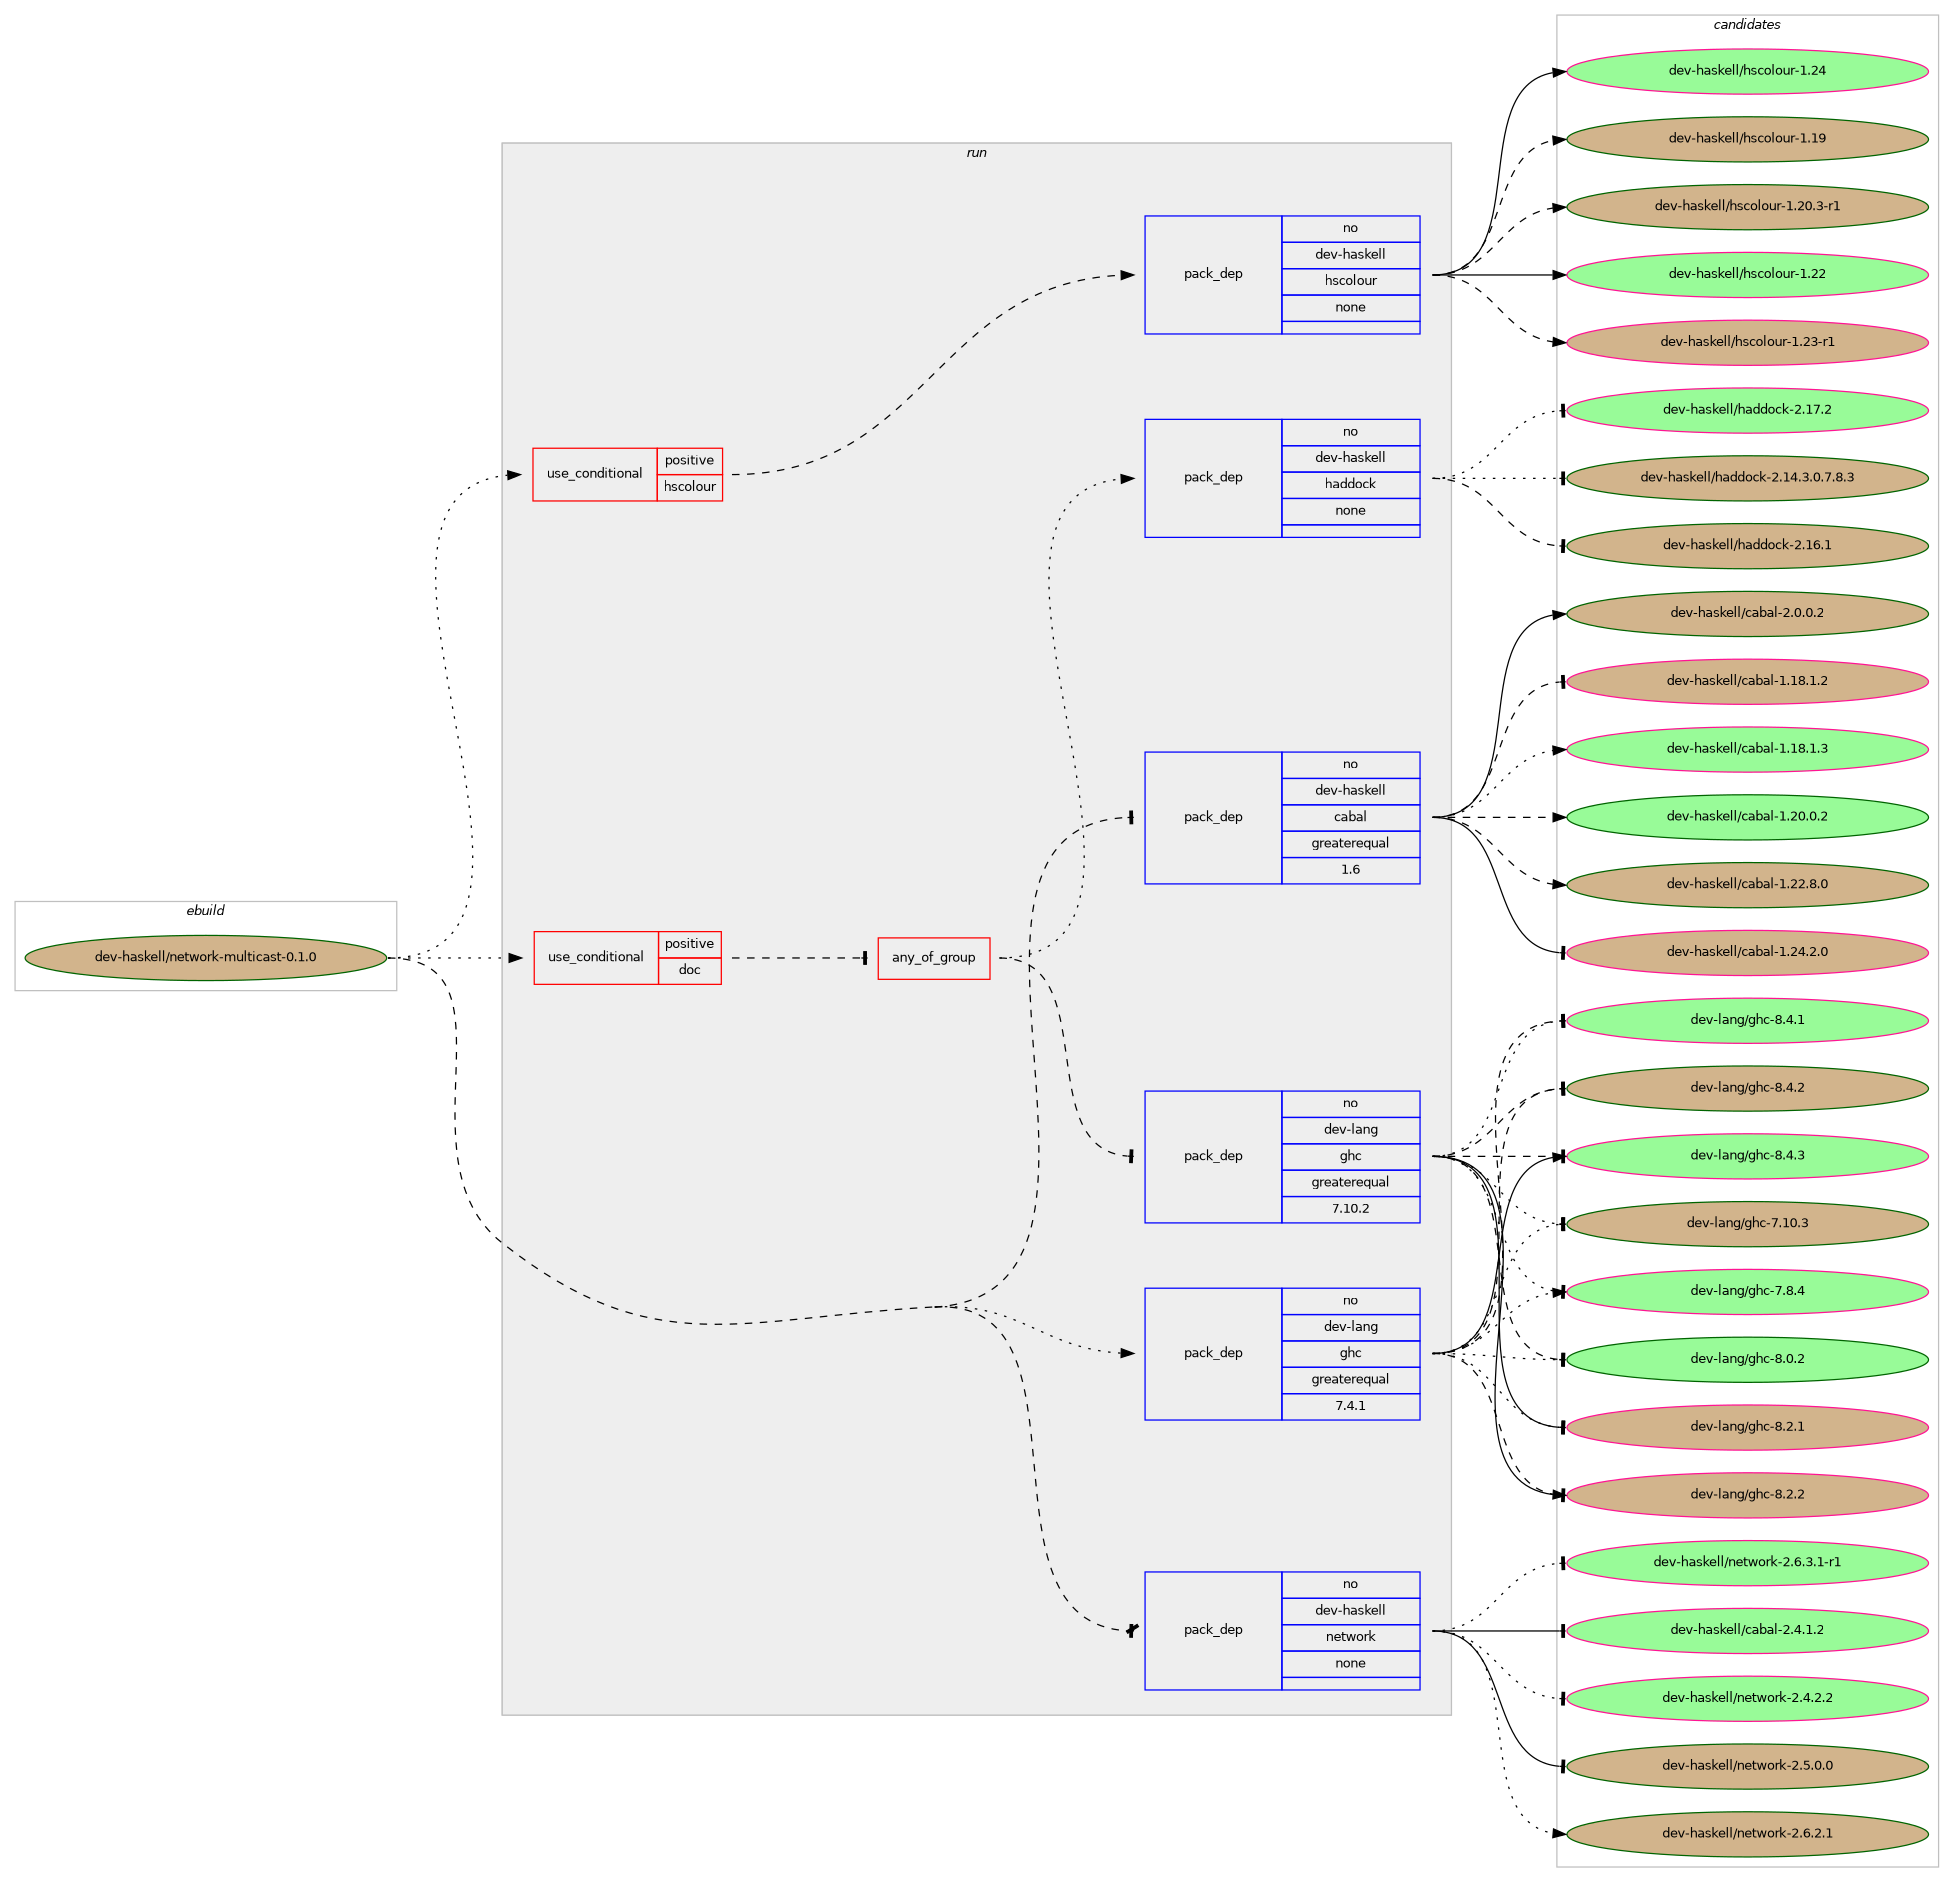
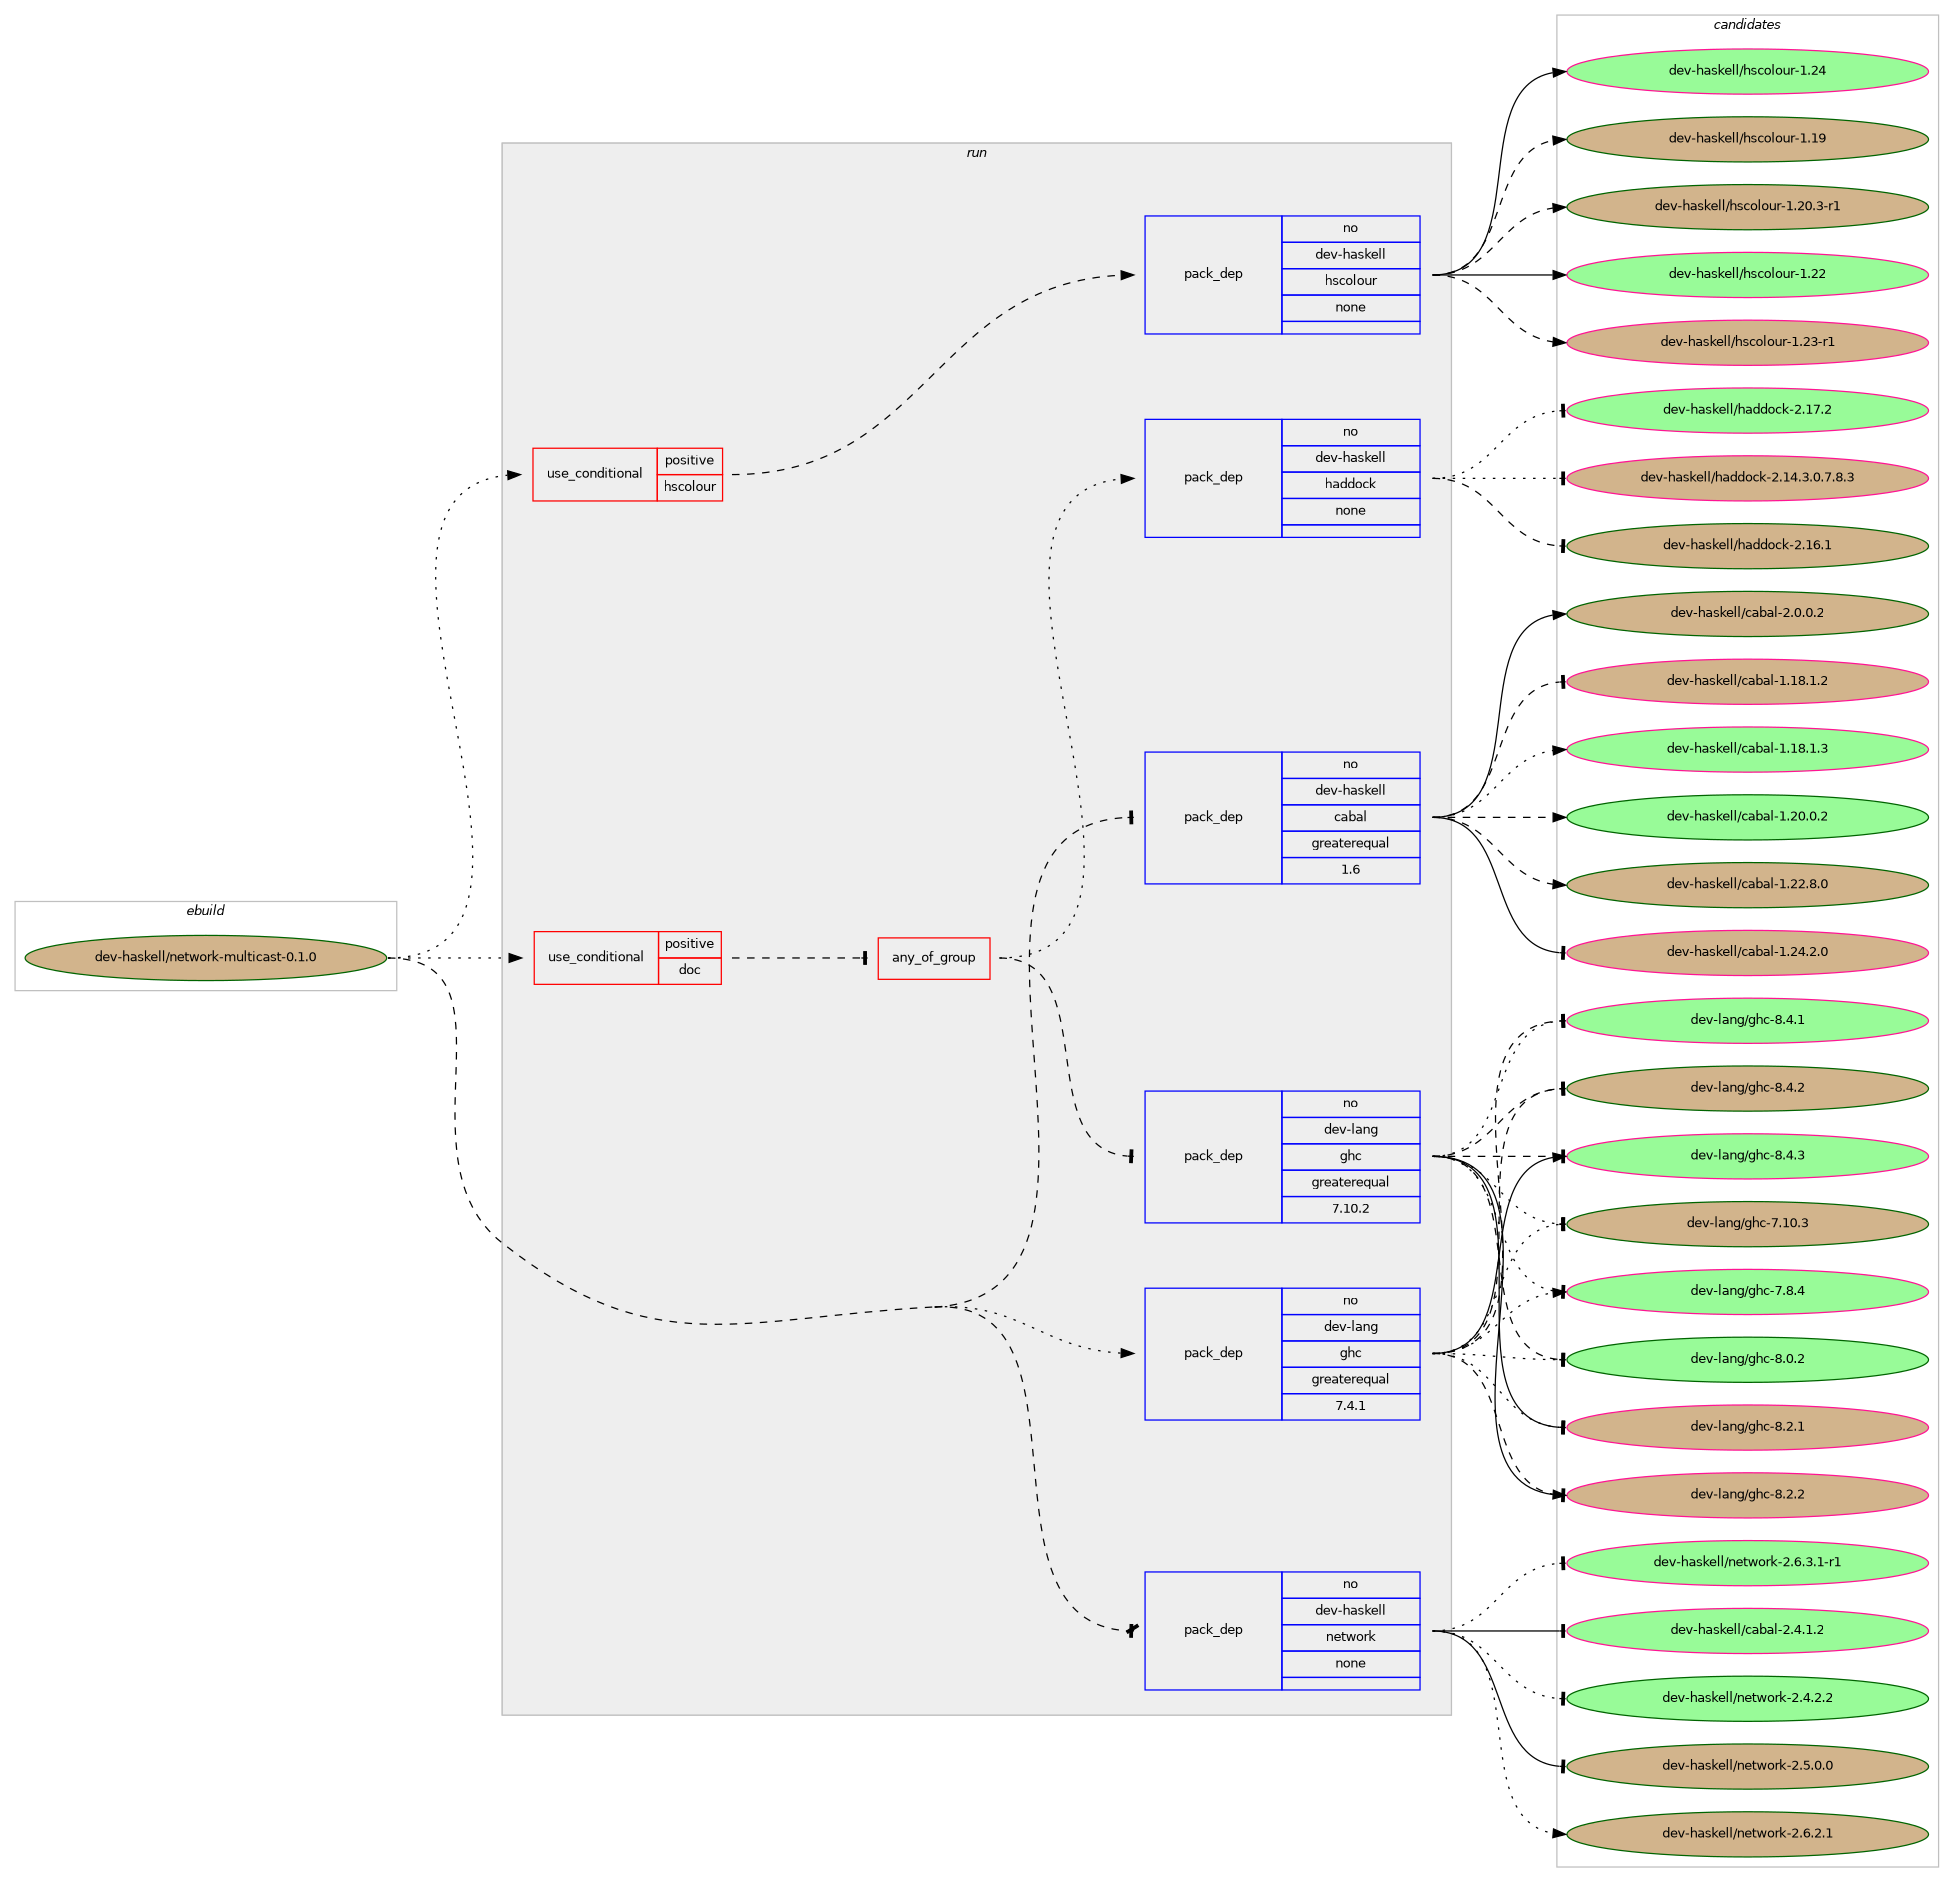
node "dev-haskell/haddock-2.14.3.0.7.8.3": color darkgreen -> deeppink
node "dev-haskell/network-2.4.2.2": color deeppink -> darkgreen
